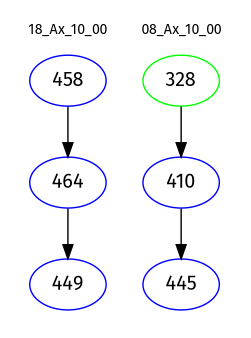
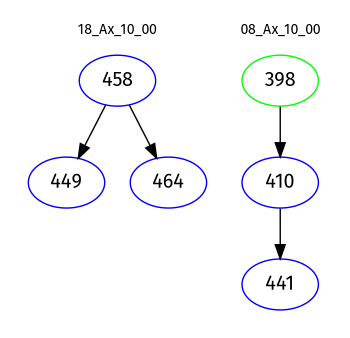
node "328": label "328" -> "398"
edge "464" -> "449": now "458" -> "449"
node "445": label "445" -> "441"
